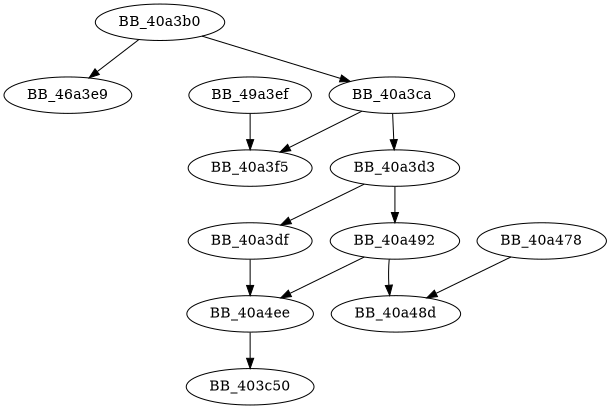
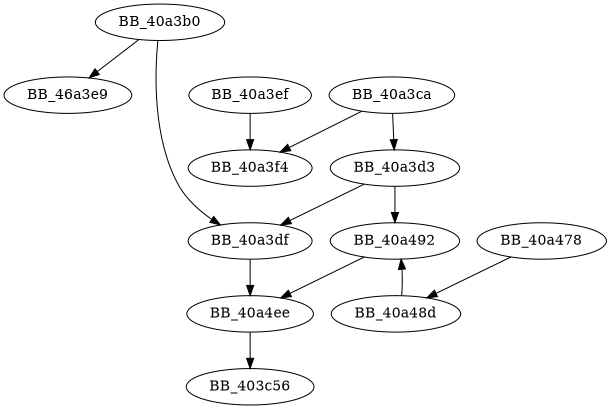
edge "BB_40a3b0" -> "BB_40a3ca": now "BB_40a3b0" -> "BB_40a3df"
node "BB_49a3ef": label "BB_49a3ef" -> "BB_40a3ef"
node "BB_40a3f5": label "BB_40a3f5" -> "BB_40a3f4"
edge "BB_40a492" -> "BB_40a48d": reversed
node "BB_403c50": label "BB_403c50" -> "BB_403c56"
